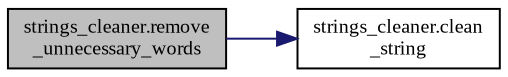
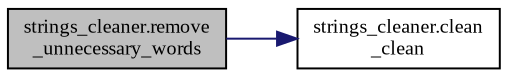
node "strings_cleaner.clean _string": label "strings_cleaner.clean _string" -> "strings_cleaner.clean _clean"
